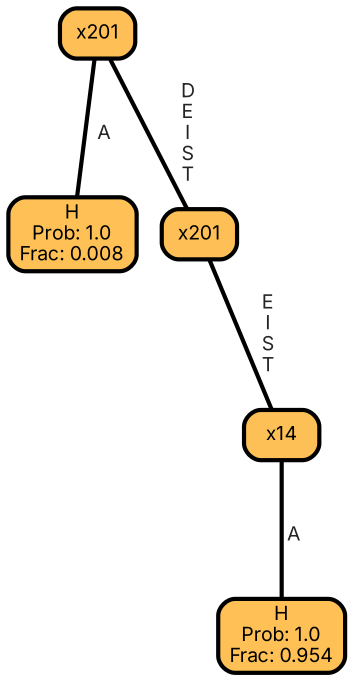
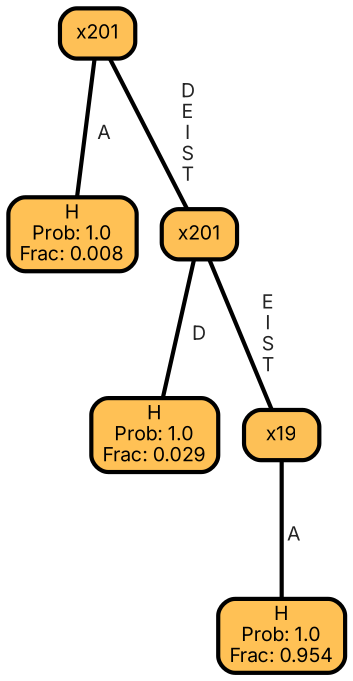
node "H Prob: 1.0 Frac: 0.029": added
node "x14": label "x14" -> "x19"
